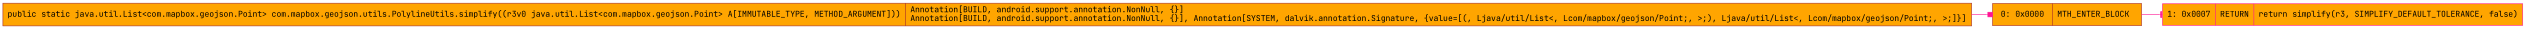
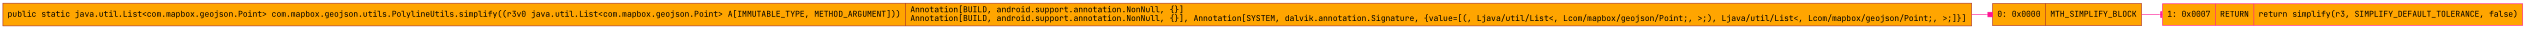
node "0: 0x0000": text "MTH_ENTER_BLOCK" -> "MTH_SIMPLIFY_BLOCK"
